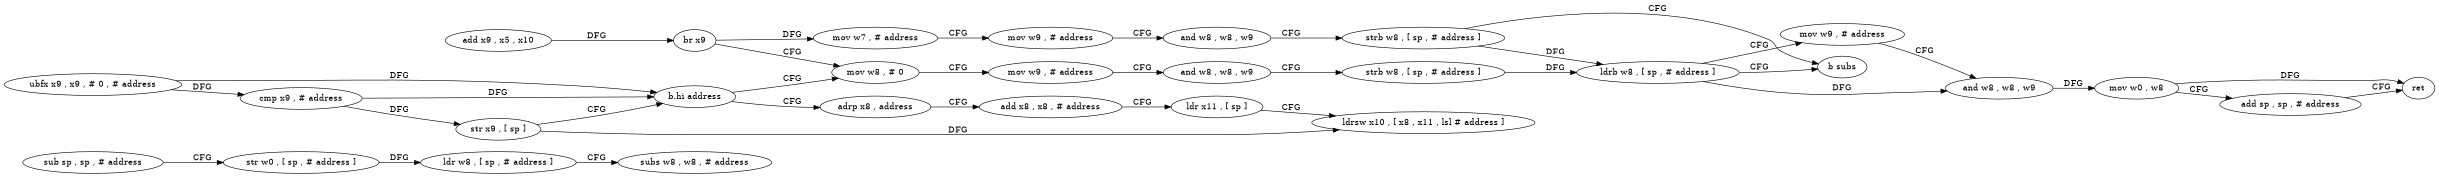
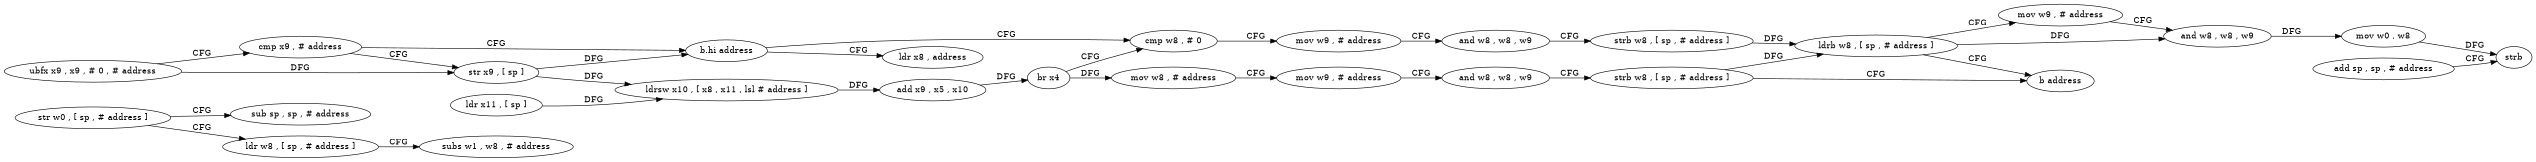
node "mov w7 , # address": label "mov w7 , # address" -> "mov w8 , # address"
node "br x9": label "br x9" -> "br x4"
node "b subs": label "b subs" -> "b address"
node "mov w8 , # 0": label "mov w8 , # 0" -> "cmp w8 , # 0"
edge "ubfx x9 , x9 , # 0 , # address" -> "b.hi address": now "ubfx x9 , x9 , # 0 , # address" -> "str x9 , [ sp ]"
edge "ubfx x9 , x9 , # 0 , # address" -> "cmp x9 , # address": label "DFG" -> "CFG"
node "ret": label "ret" -> "strb"
edge "ldrsw x10 , [ x8 , x11 , lsl # address ]" -> "add x9 , x5 , x10": added, label "DFG"
edge "cmp x9 , # address" -> "b.hi address": label "DFG" -> "CFG"
edge "mov w0 , w8" -> "add sp , sp , # address": removed, label "CFG"
node "adrp x8 , address": label "adrp x8 , address" -> "ldr x8 , address"
node "add x8 , x8 , # address": removed
edge "ldr x11 , [ sp ]" -> "ldrsw x10 , [ x8 , x11 , lsl # address ]": label "CFG" -> "DFG"
edge "cmp x9 , # address" -> "str x9 , [ sp ]": label "DFG" -> "CFG"
edge "str x9 , [ sp ]" -> "b.hi address": label "CFG" -> "DFG"
edge "str w0 , [ sp , # address ]" -> "ldr w8 , [ sp , # address ]": label "DFG" -> "CFG"
edge "sub sp , sp , # address" -> "str w0 , [ sp , # address ]": reversed
node "subs w8 , w8 , # address": label "subs w8 , w8 , # address" -> "subs w1 , w8 , # address"
